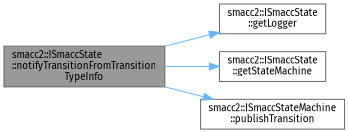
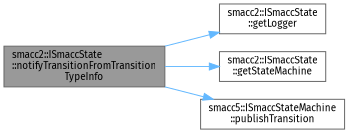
node "smacc2::ISmaccStateMachine ::publishTransition": label "smacc2::ISmaccStateMachine ::publishTransition" -> "smacc5::ISmaccStateMachine ::publishTransition"
